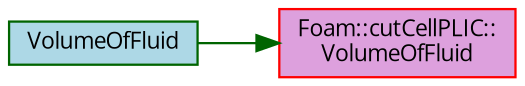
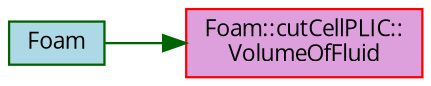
node "VolumeOfFluid": label "VolumeOfFluid" -> "Foam"
